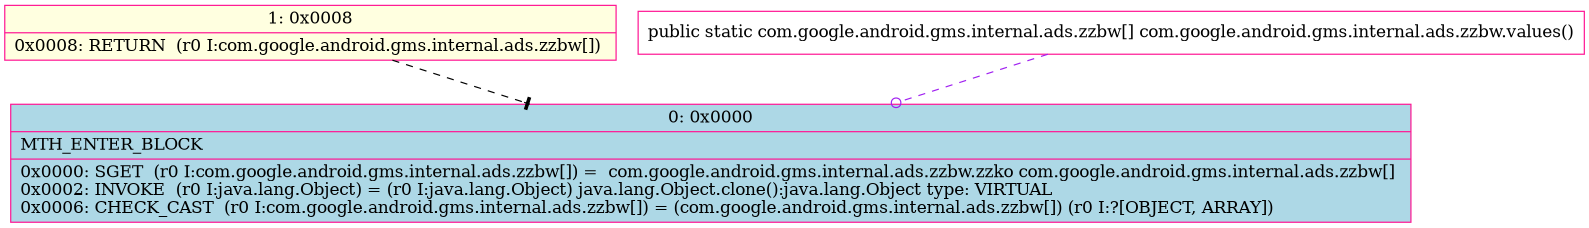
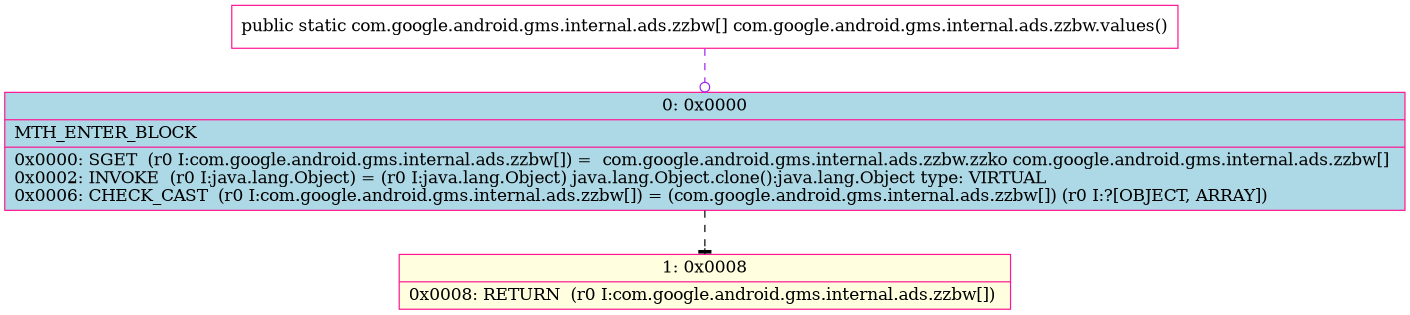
edge "1: 0x0008" -> "0: 0x0000": reversed
